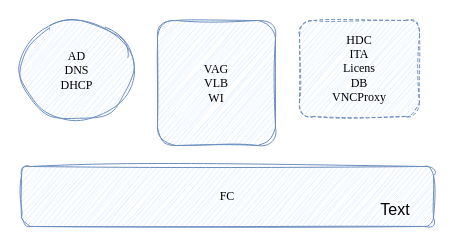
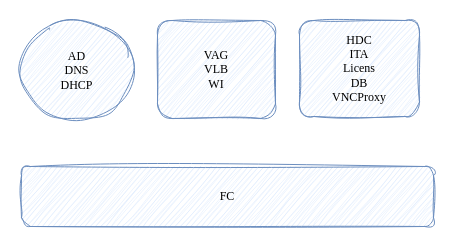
node "HDC ITA Licens DB VNCProxy": style dashed -> solid
node "VAG VLB WI": size 118x125 -> 118x98
node "Text": removed
